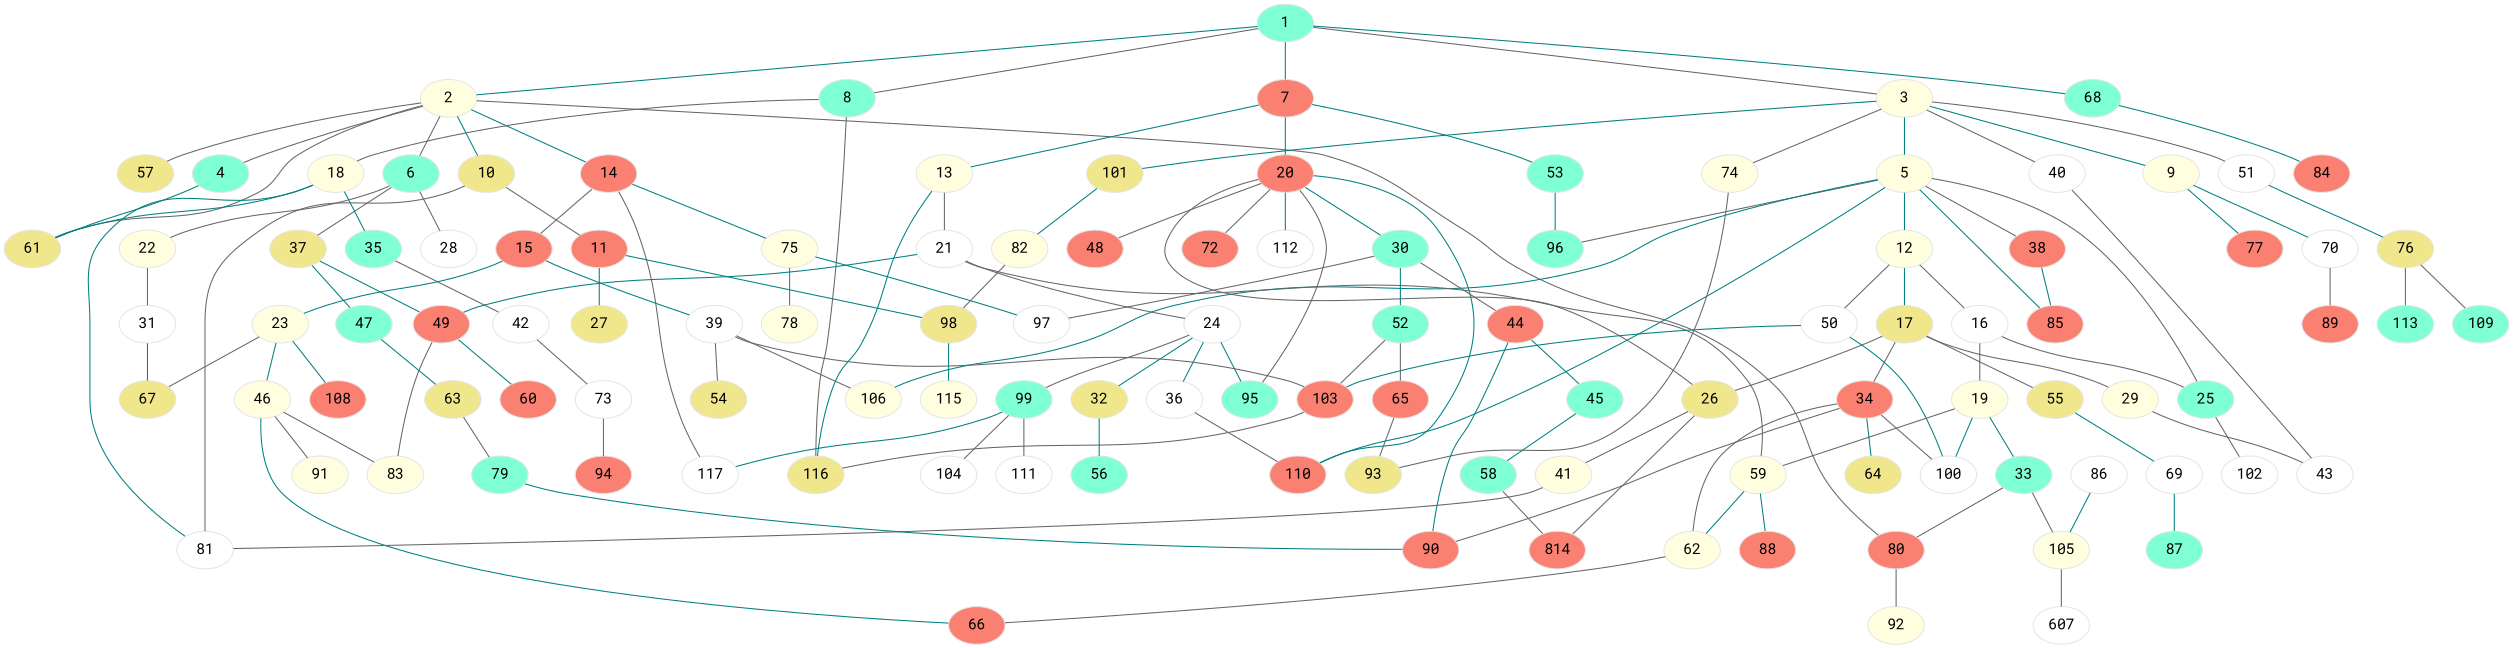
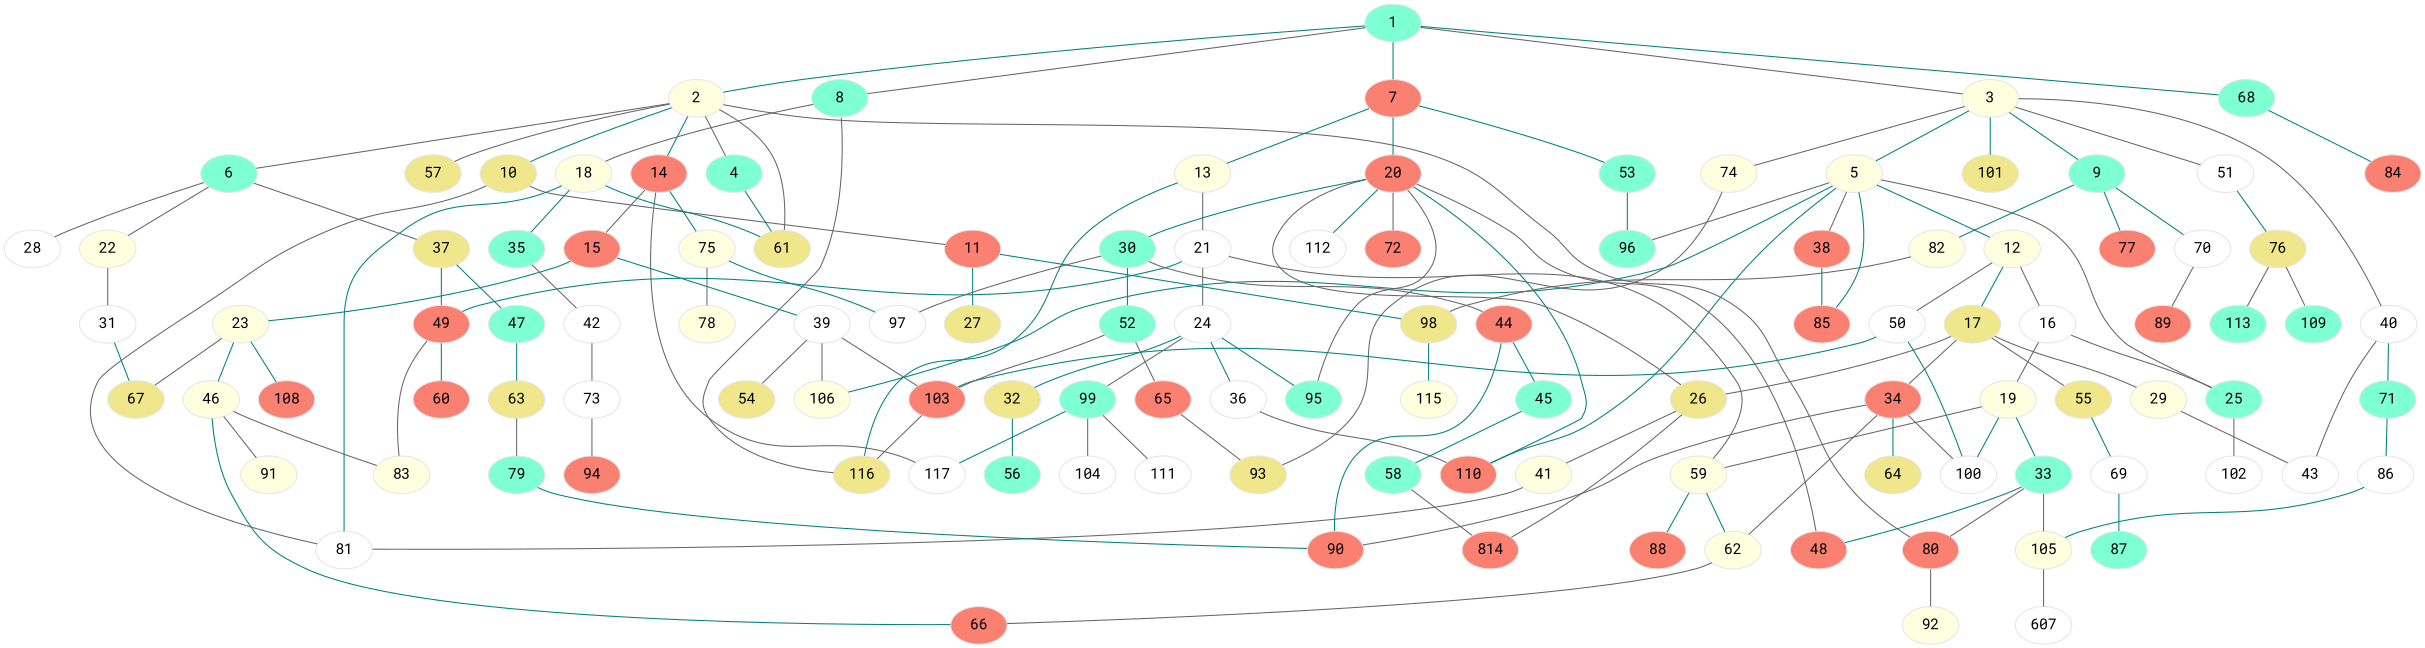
node "9": fillcolor lightyellow -> aquamarine
edge "101" -- "82": now "9" -- "82"
node "71": added
edge "33" -- "48": added
